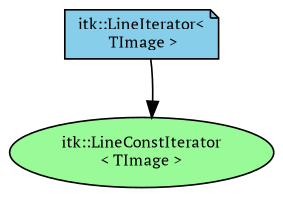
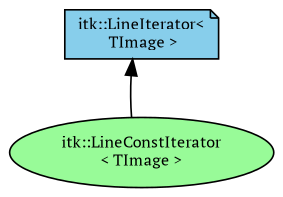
edge "itk::LineIterator< TImage >" -> "itk::LineConstIterator < TImage >": reversed
